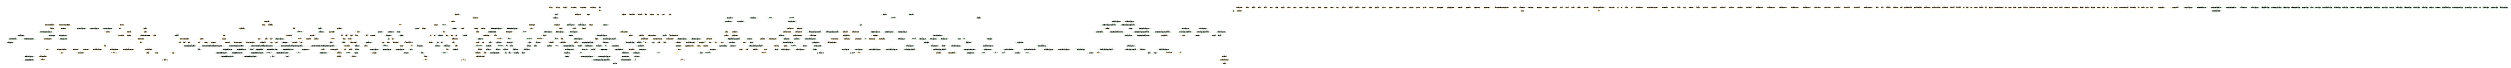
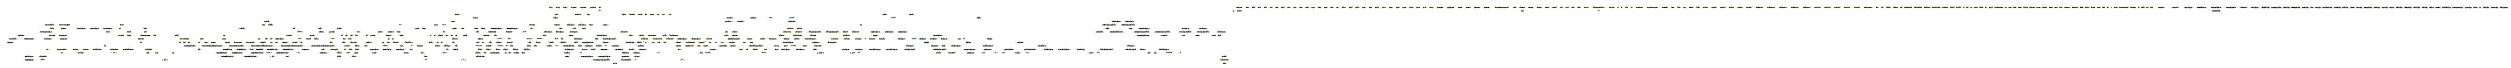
node "from_raw_parts_mut": removed
